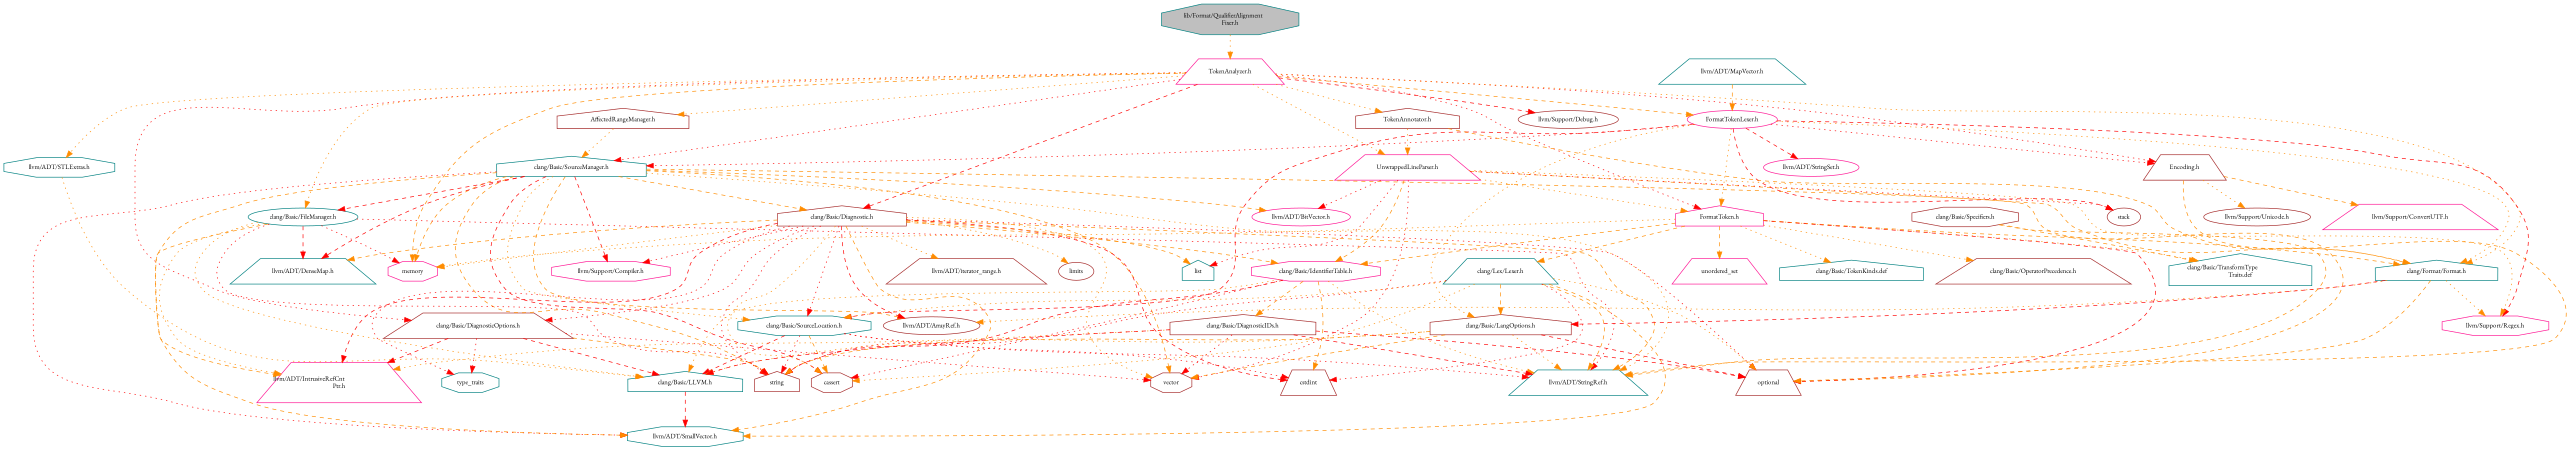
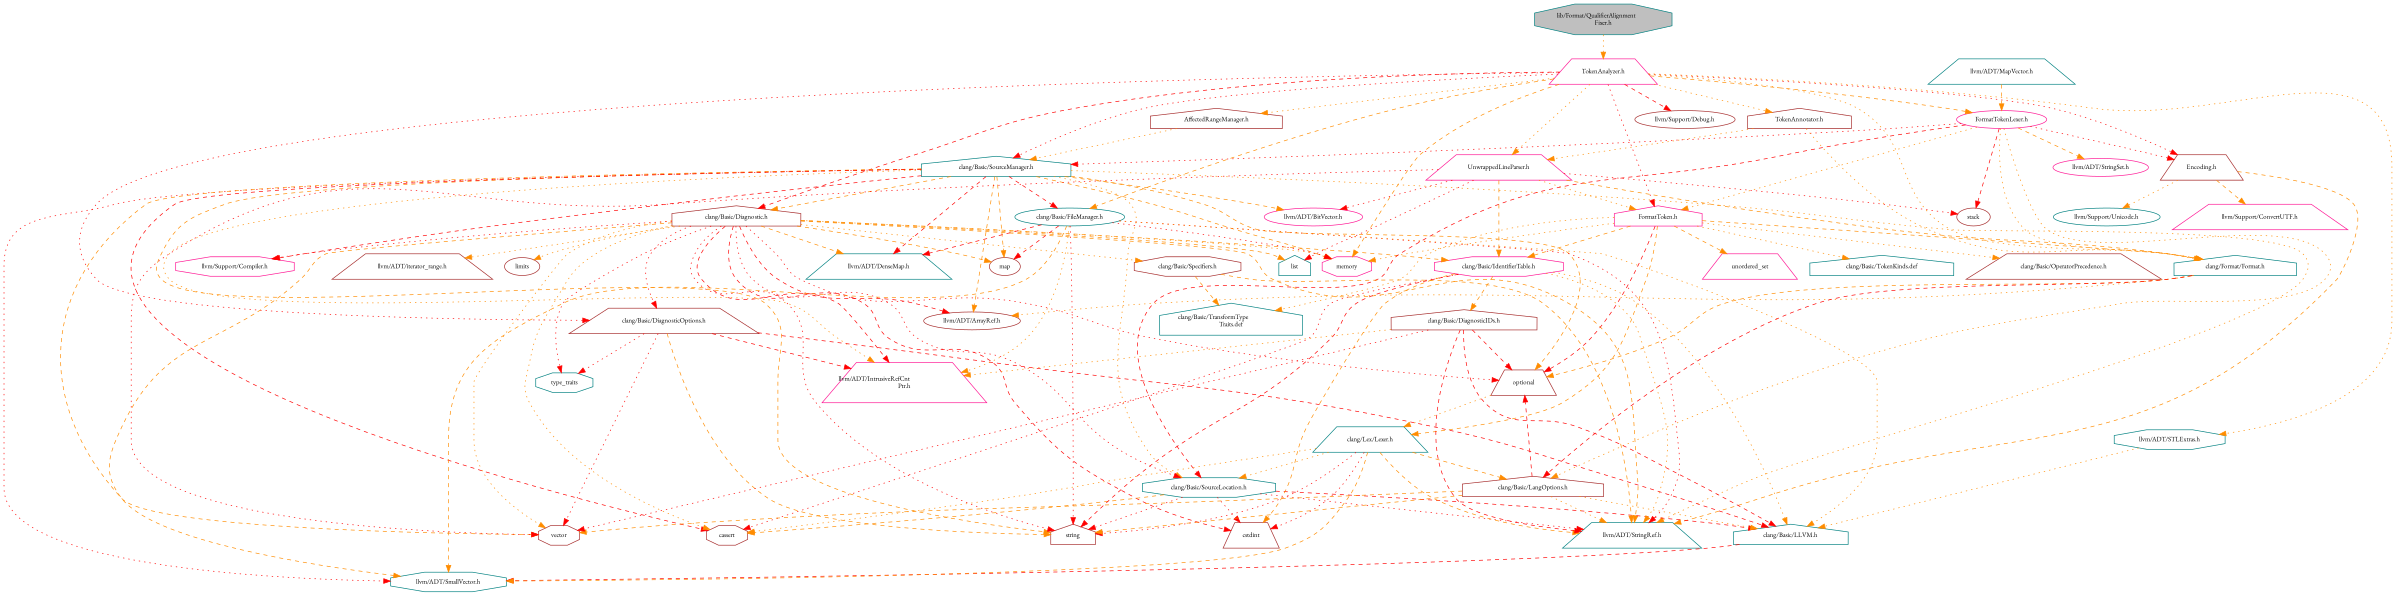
edge "TokenAnalyzer.h" -> "clang/Basic/FileManager.h": style dotted -> dashed
edge "FormatTokenLexer.h" -> "llvm/ADT/StringSet.h": color red -> darkorange
edge "TokenAnnotator.h" -> "clang/Format/Format.h": style dashed -> dotted
edge "clang/Basic/SourceManager.h" -> "llvm/ADT/IntrusiveRefCnt Ptr.h": style dashed -> dotted
node "llvm/Support/Unicode.h": color brown -> teal
edge "clang/Basic/Diagnostic.h" -> "clang/Basic/Specifiers.h": added
node "map": added
edge "clang/Lex/Lexer.h" -> "optional": reversed
node "llvm/Support/Regex.h": removed
